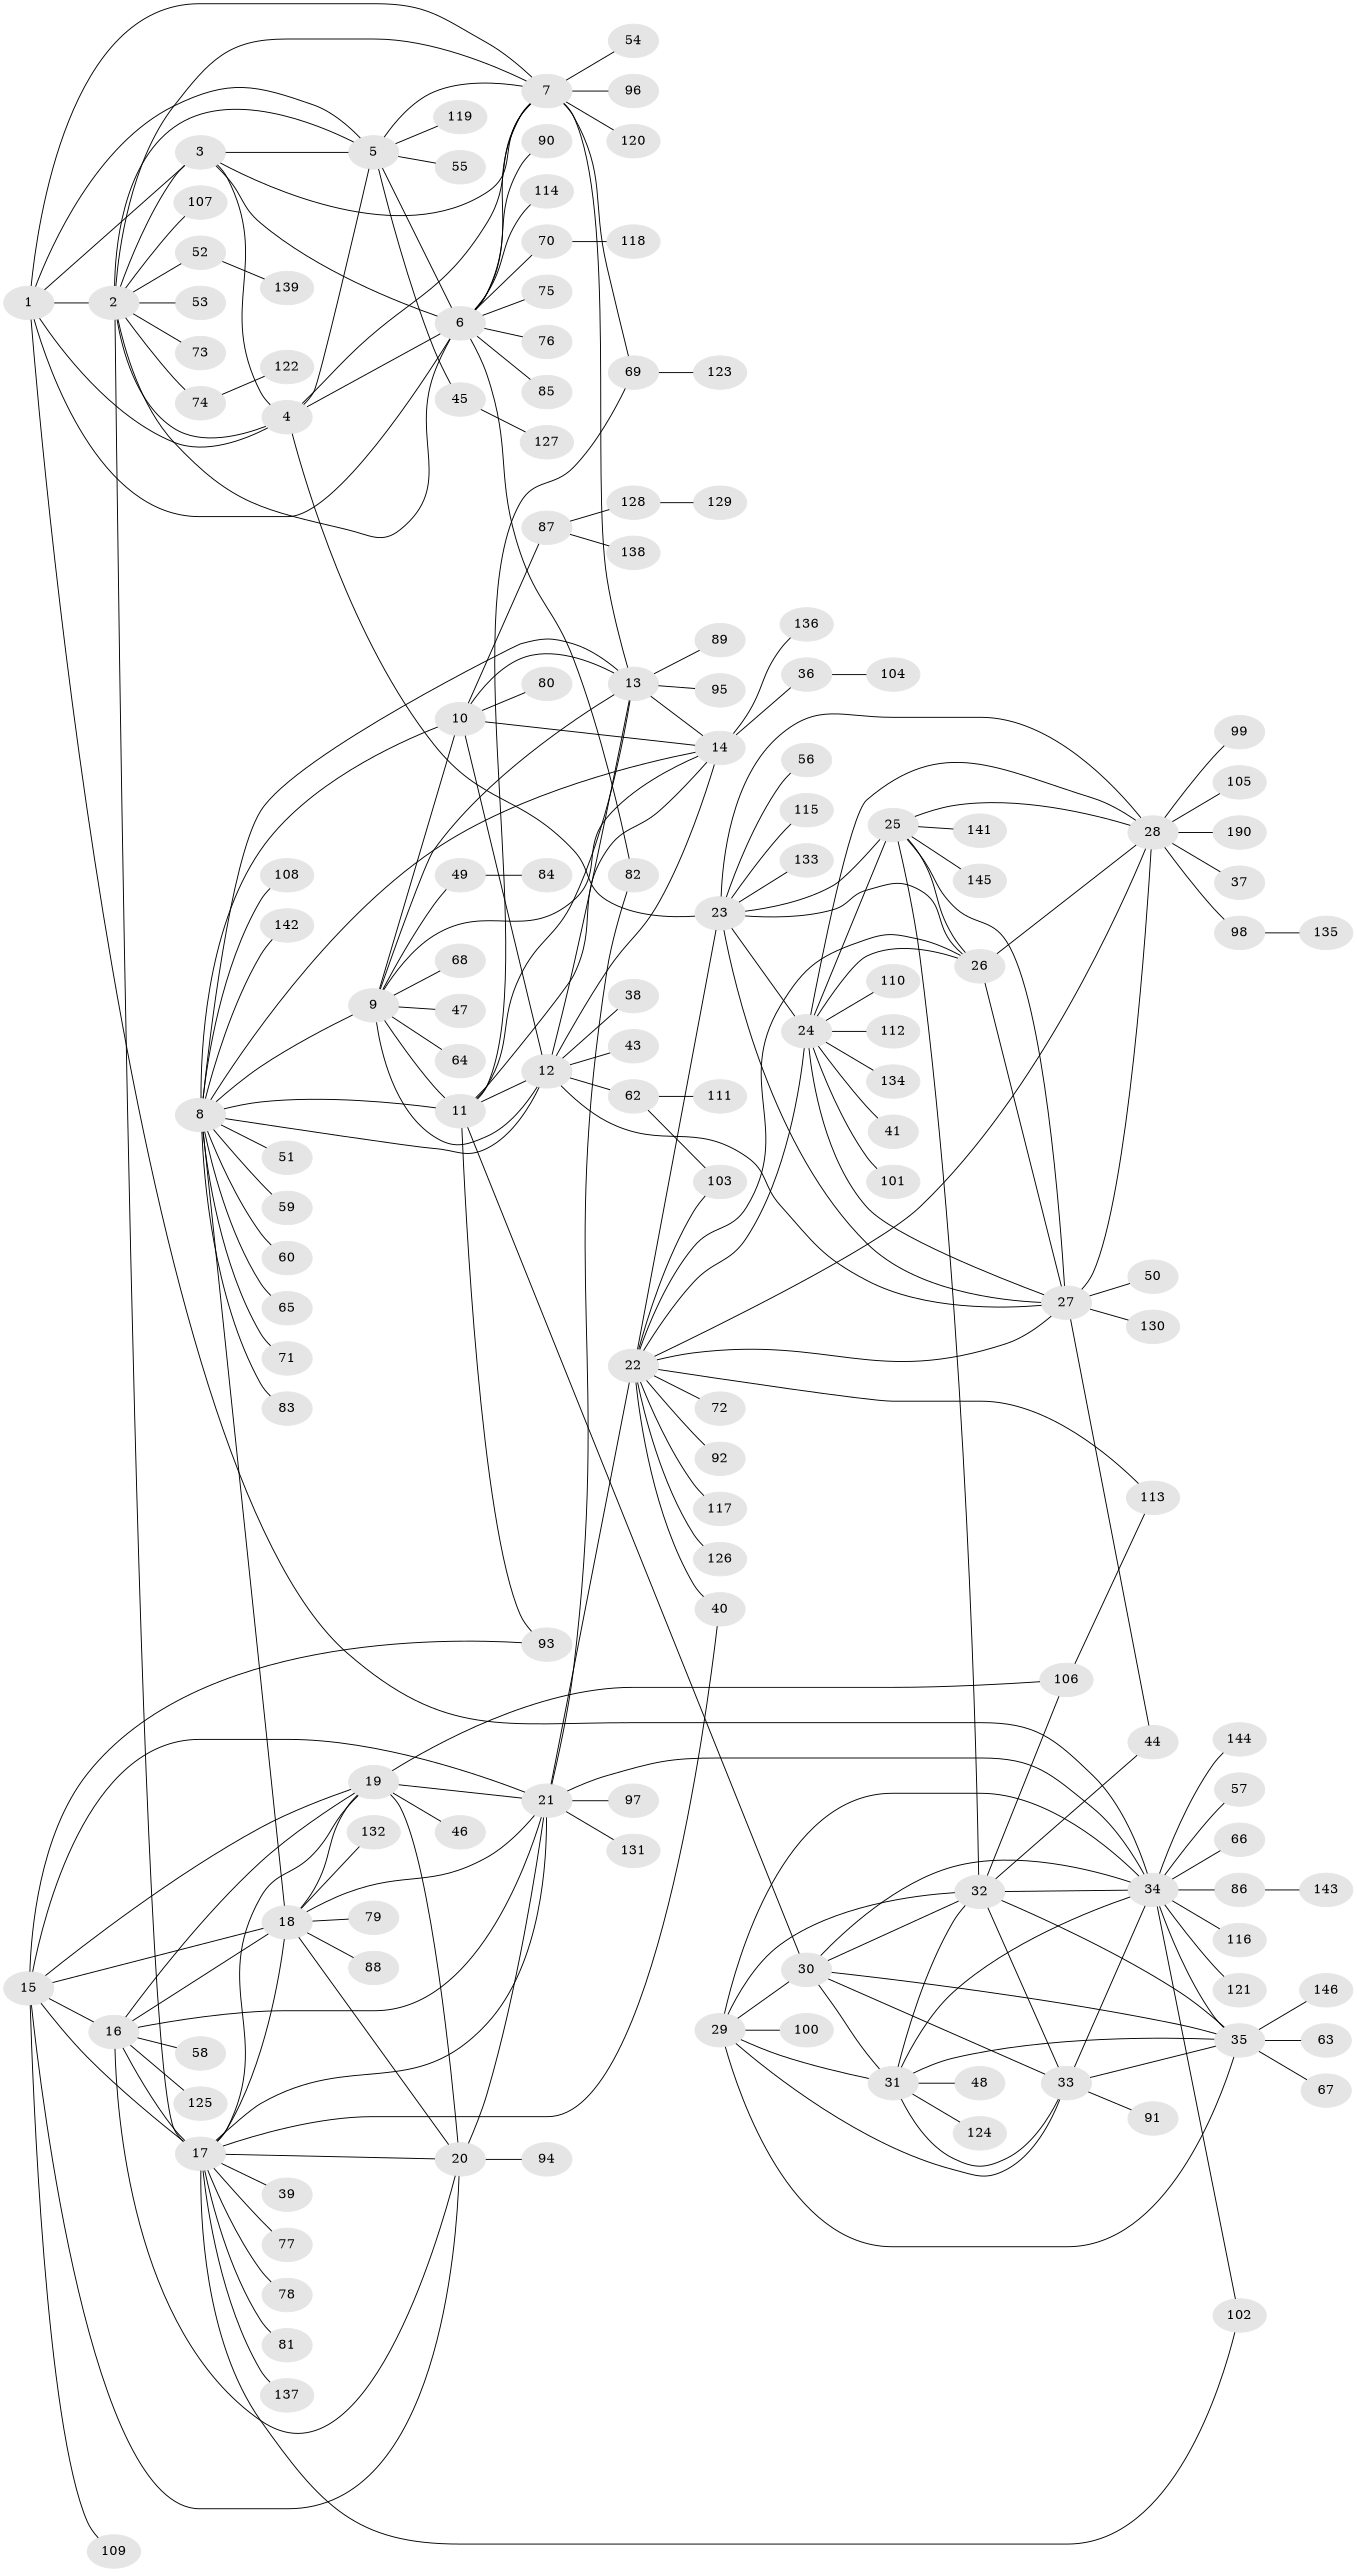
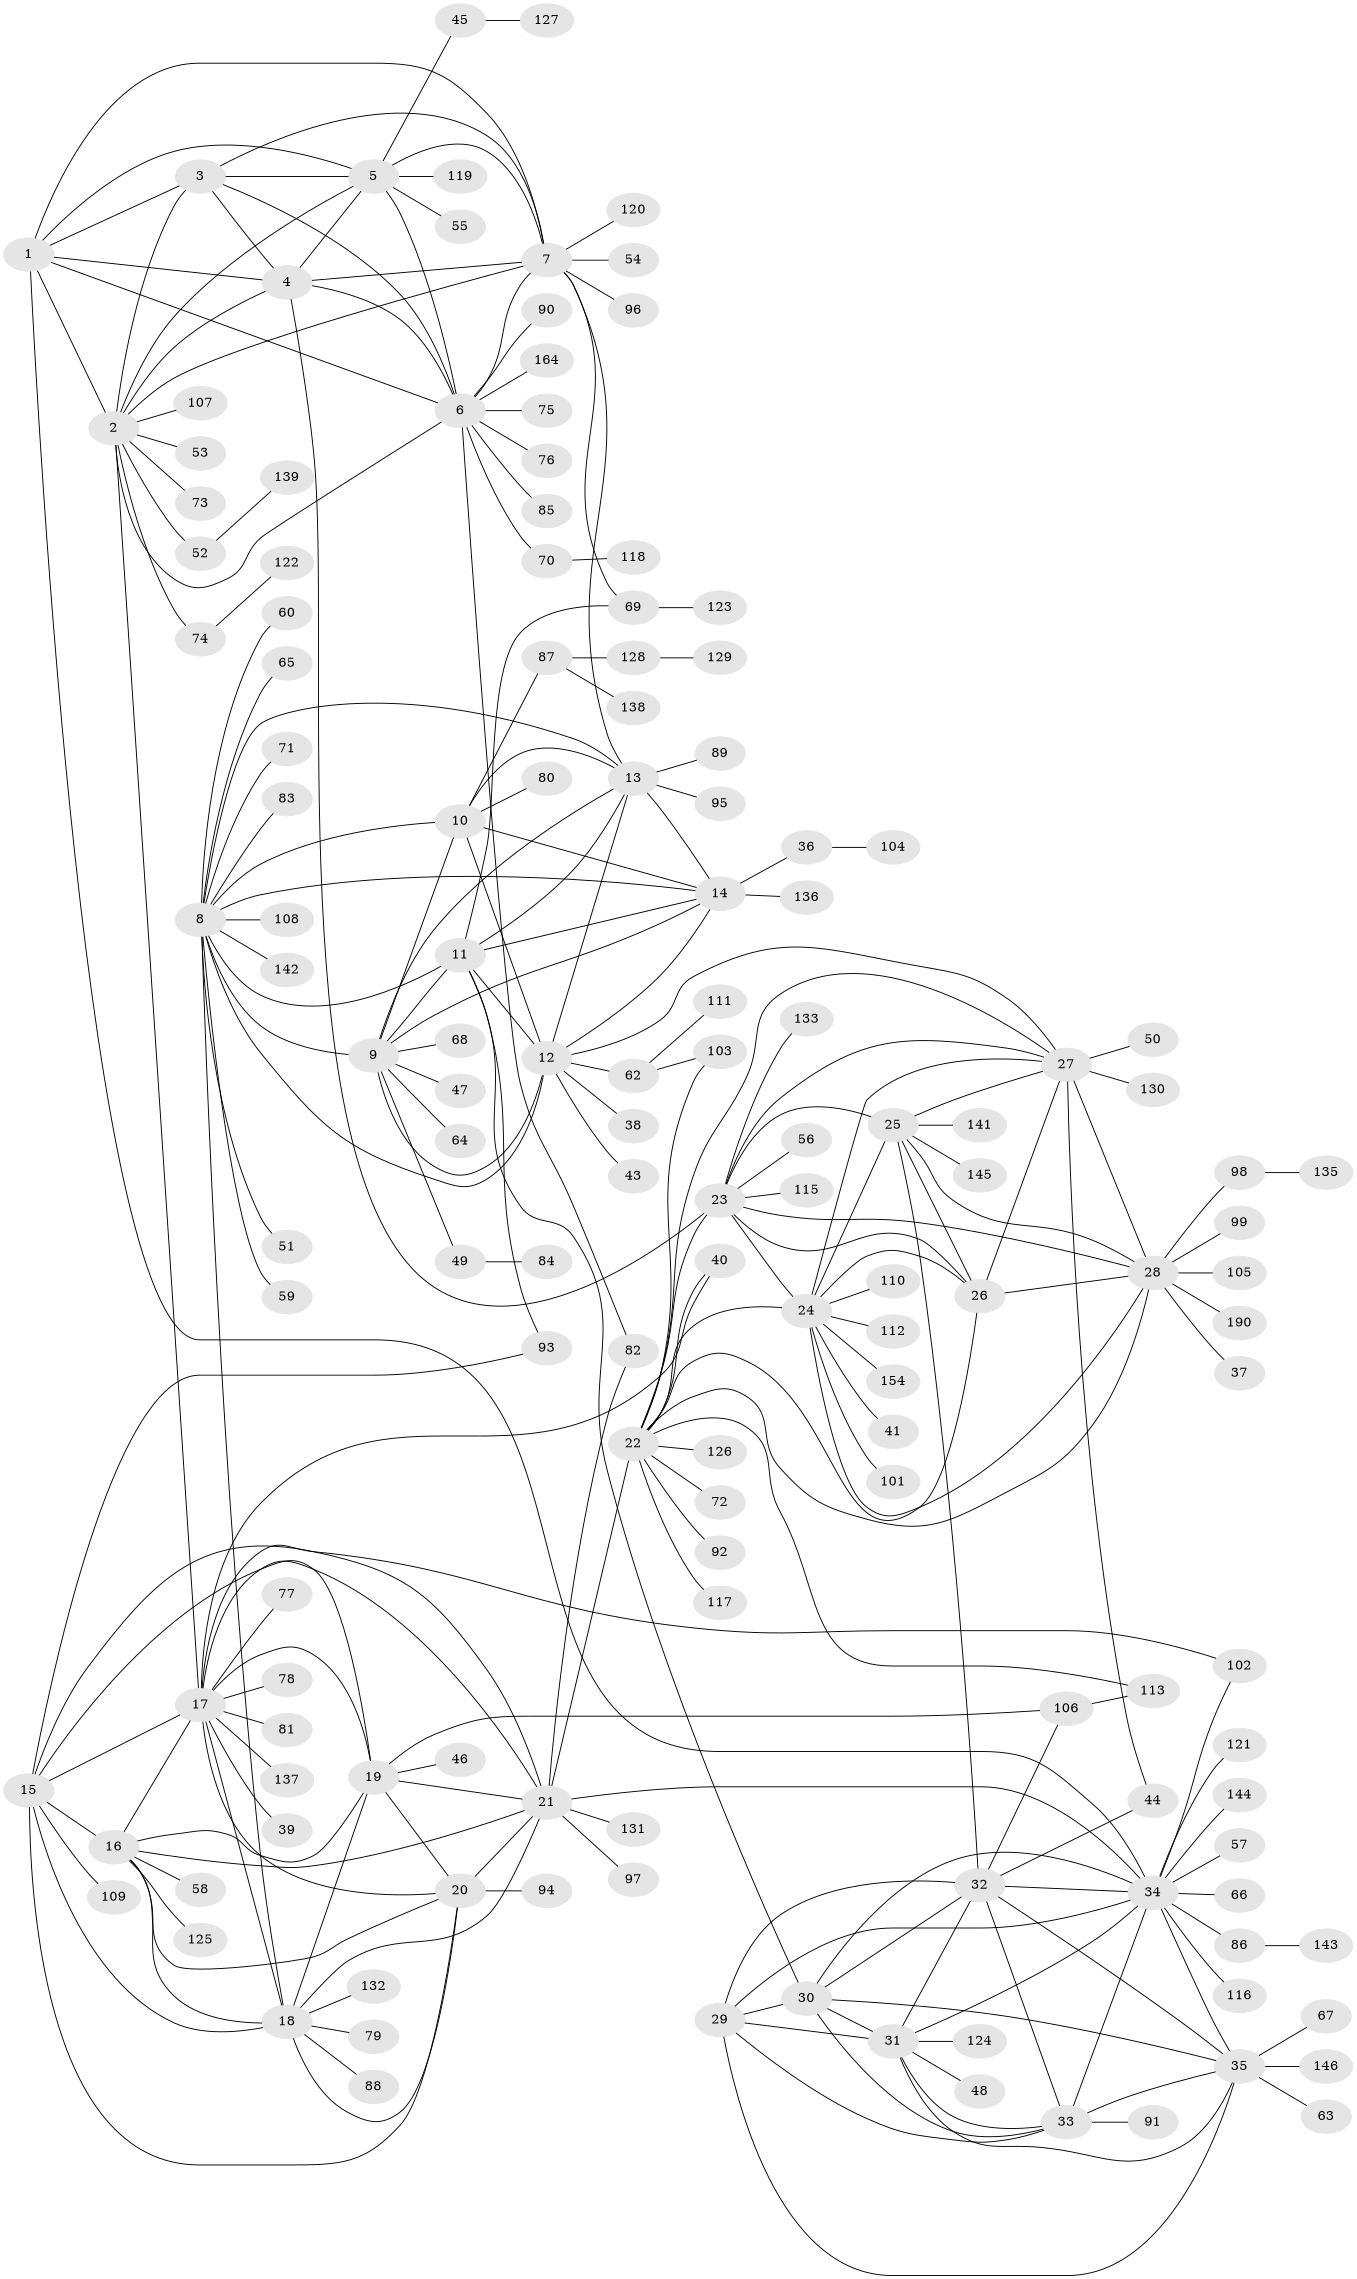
node "114": label "114" -> "164"
node "134": label "134" -> "154"
node "100": removed
